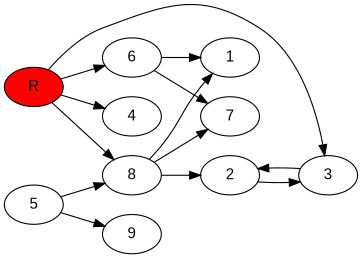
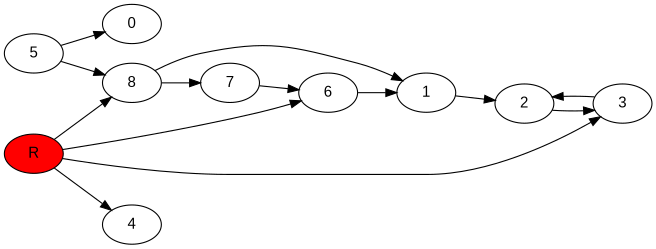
edge "6" -> "7": reversed
edge "8" -> "2": now "1" -> "2"
node "9": label "9" -> "0"
